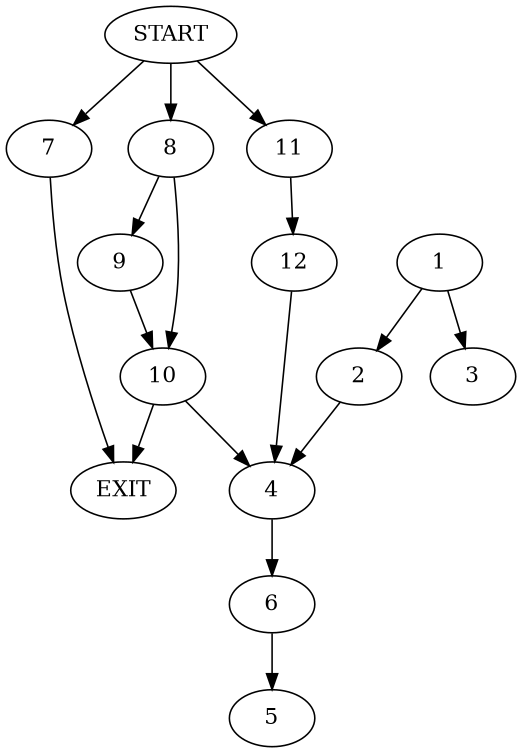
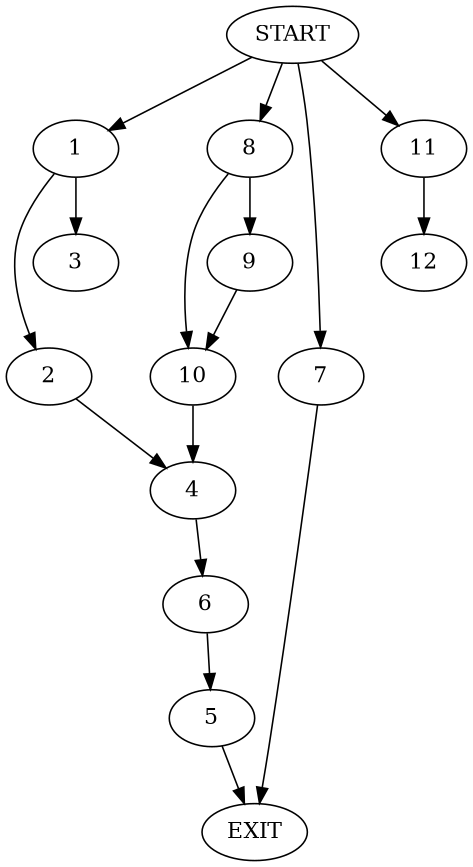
edge "START" -> "1": added
edge "12" -> "4": removed
edge "10" -> "EXIT": now "5" -> "EXIT"
